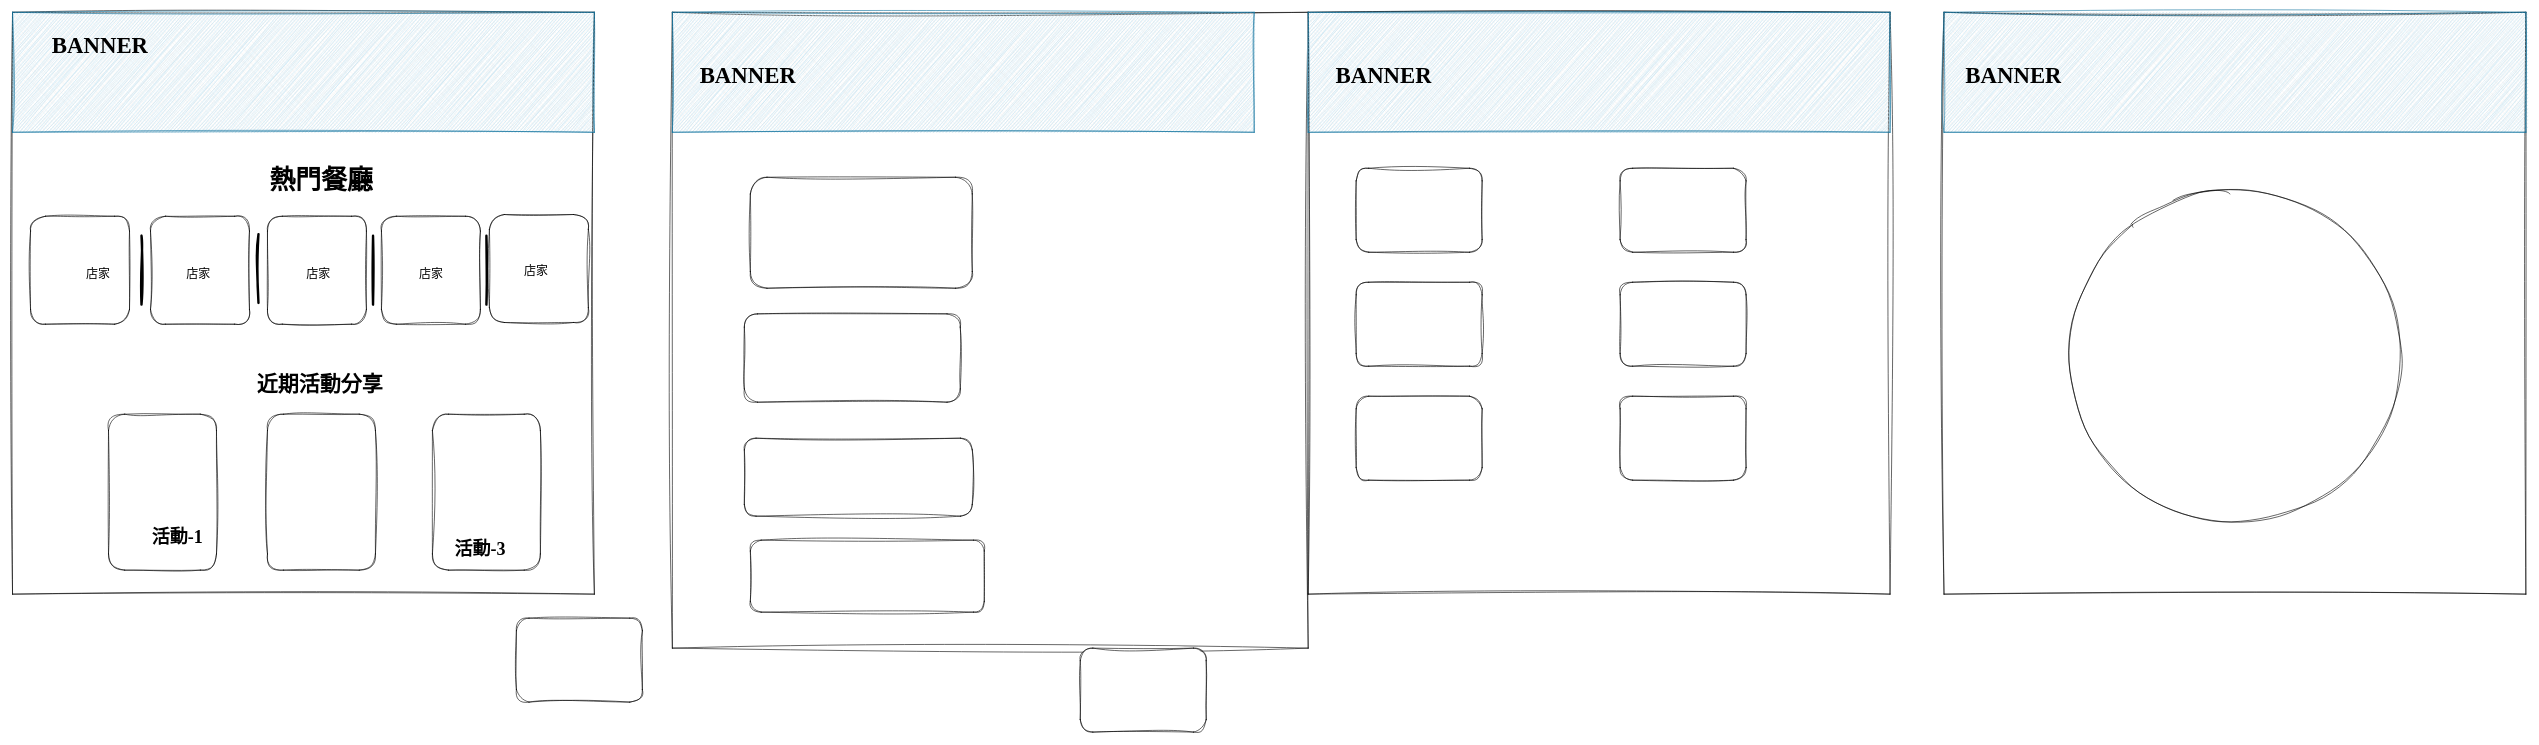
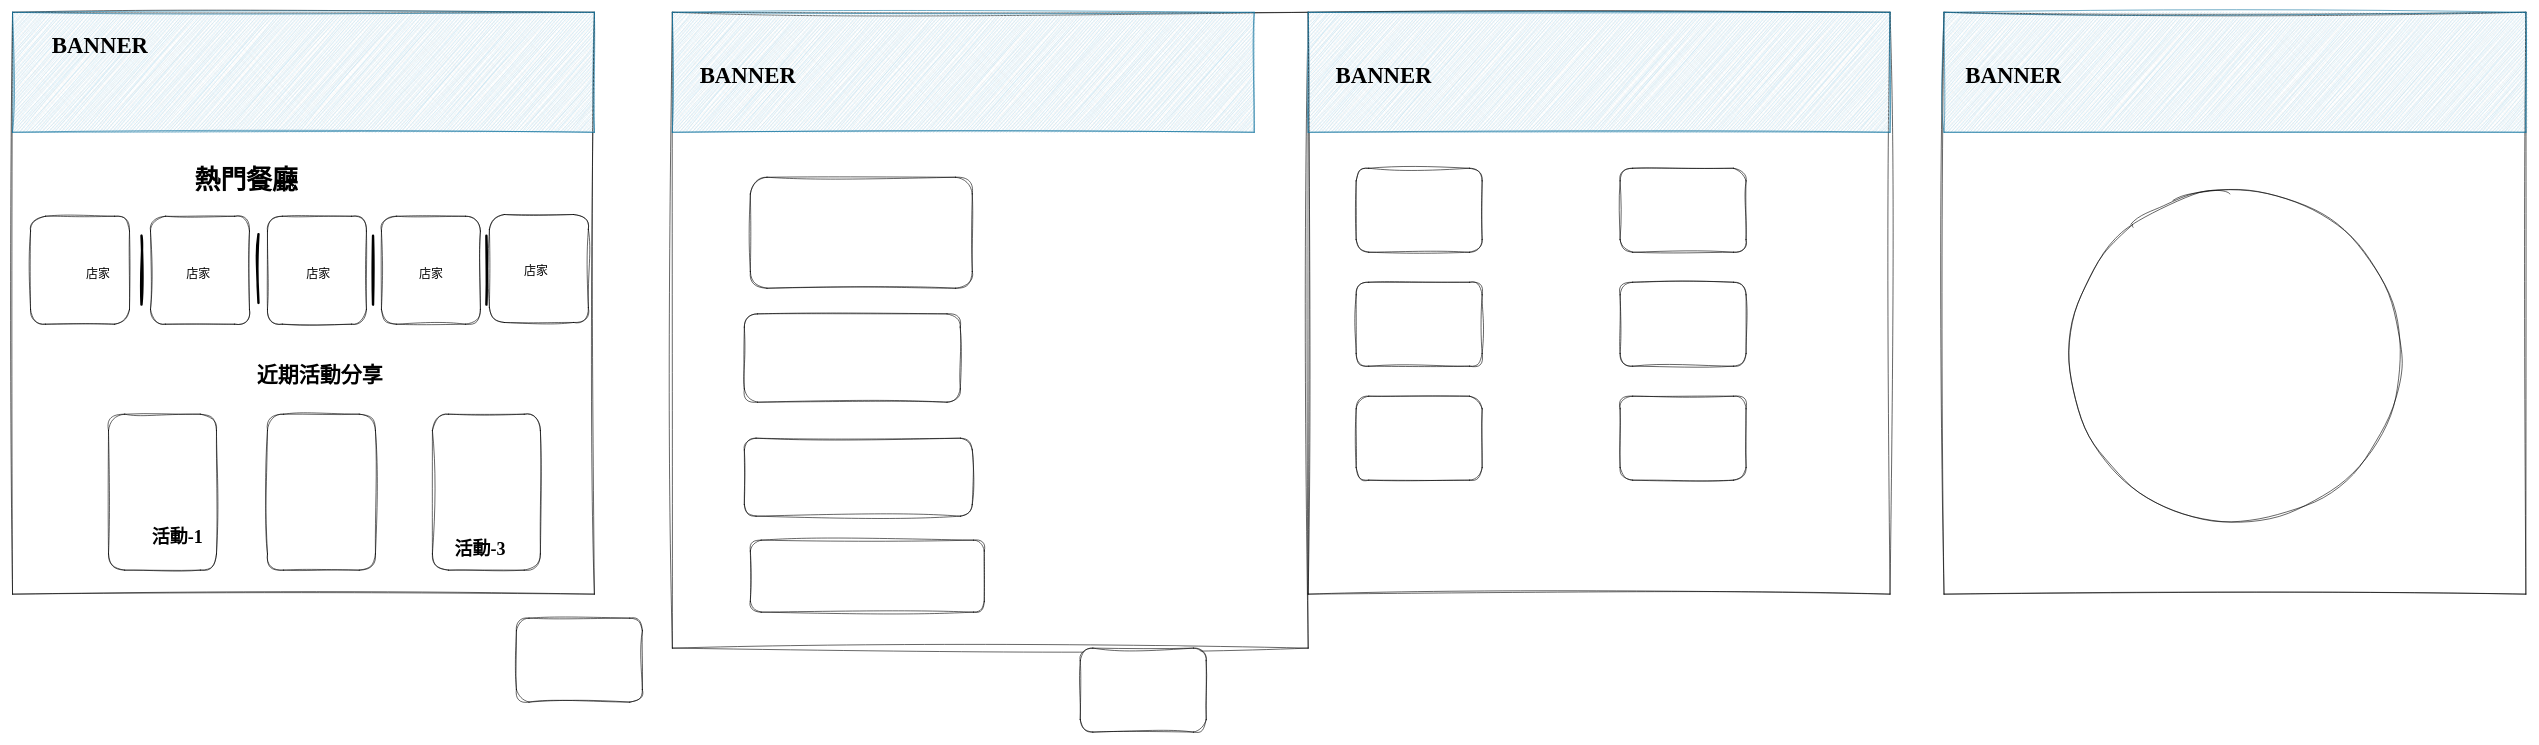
node "熱門餐廳": moved (321, 180) -> (246, 180)
node "近期活動分享": moved (320, 384) -> (320, 375)
